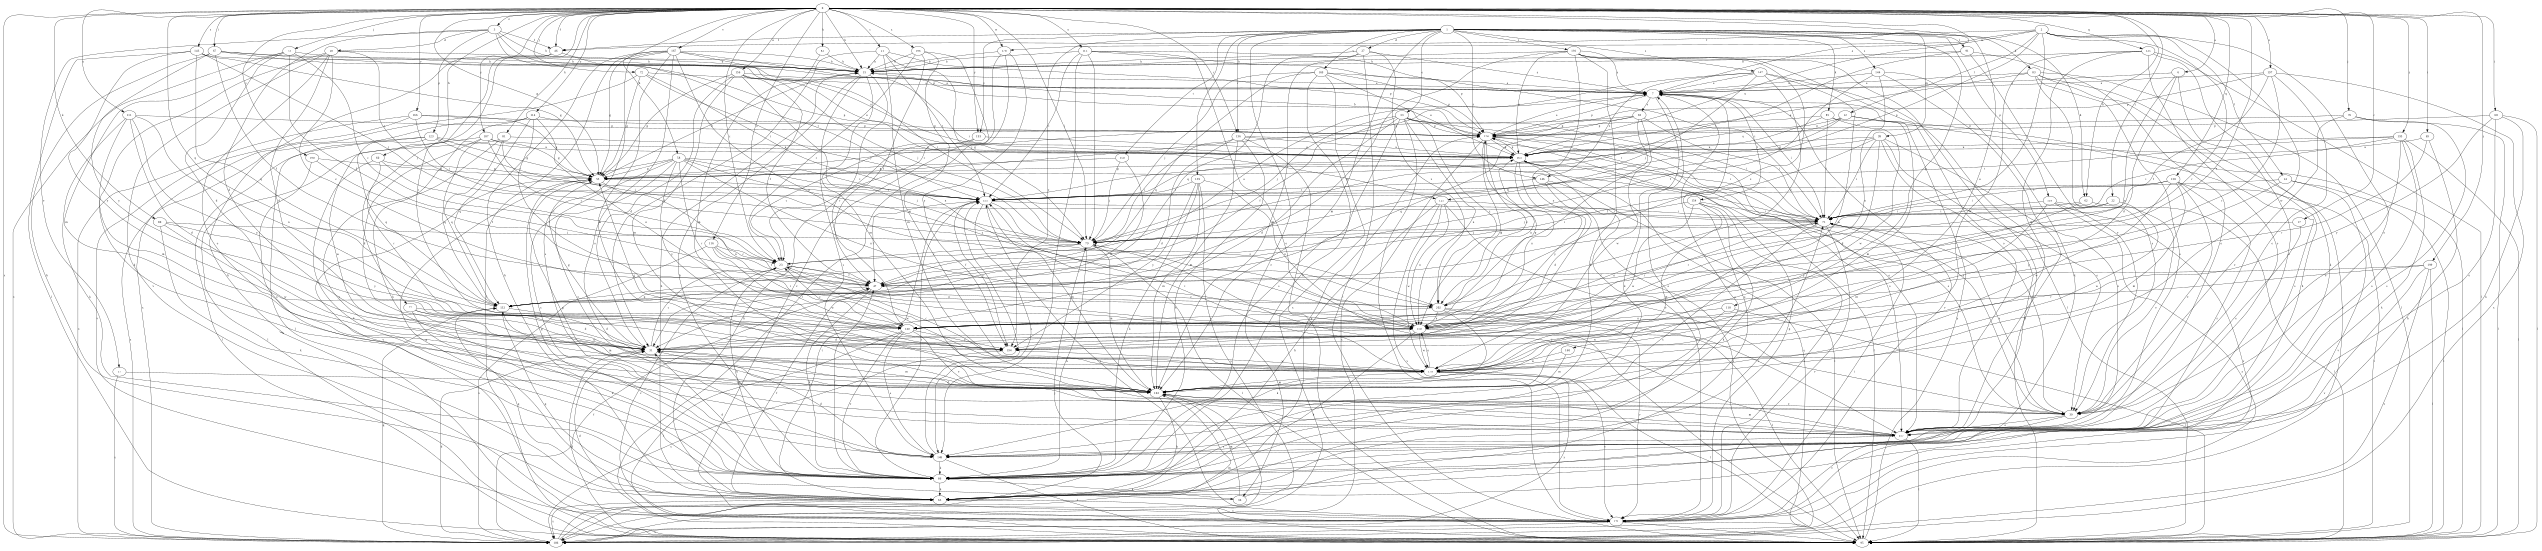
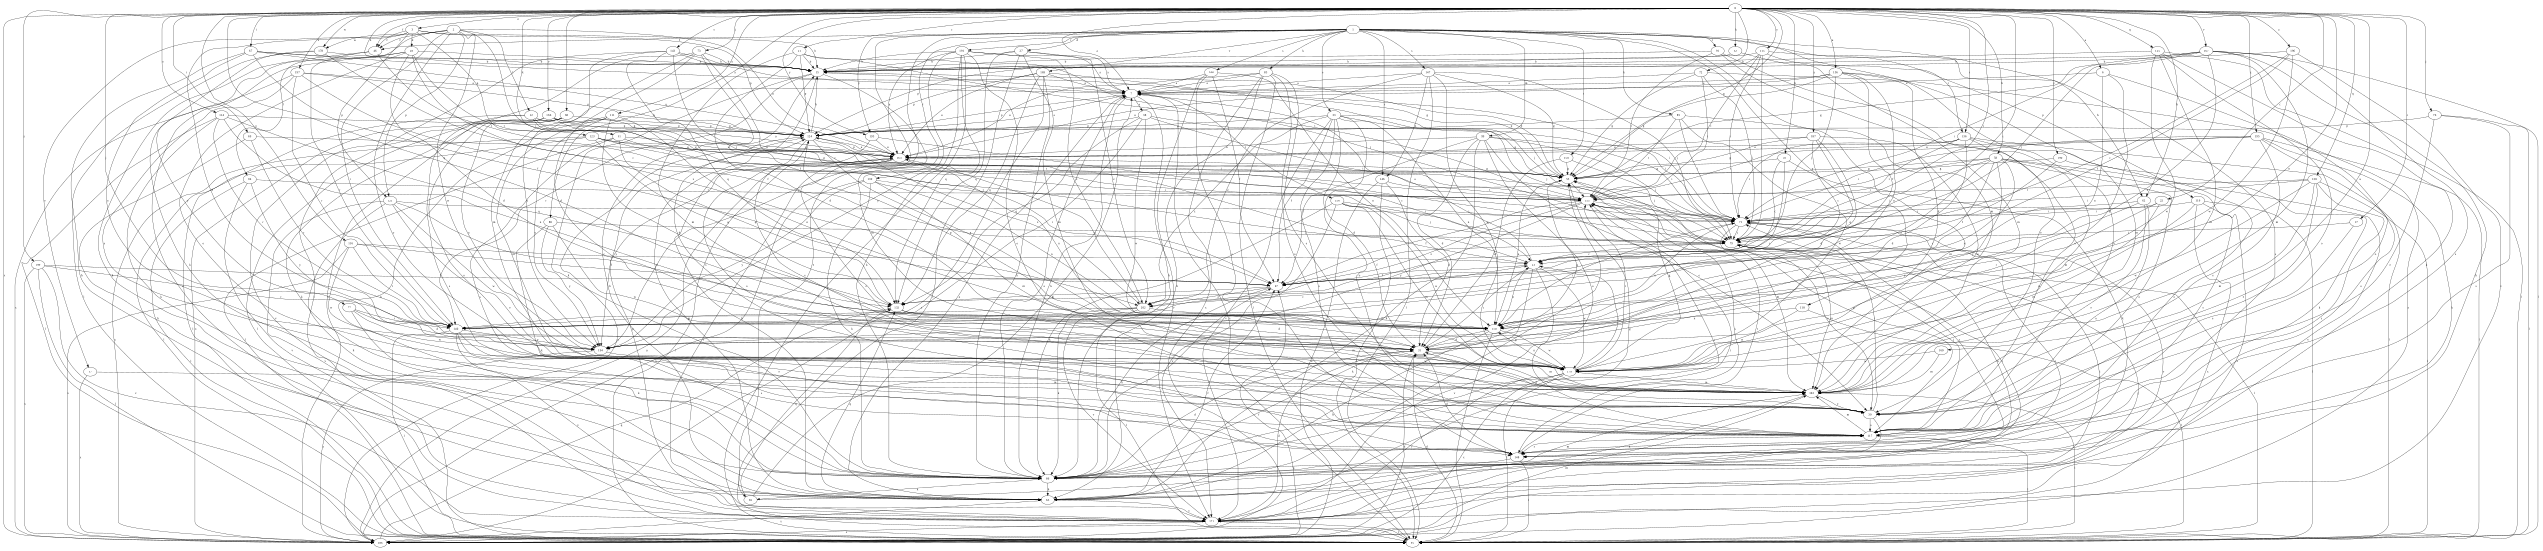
edge "167" -> "117": now "62" -> "117"
edge "140" -> "86": now "140" -> "171"
